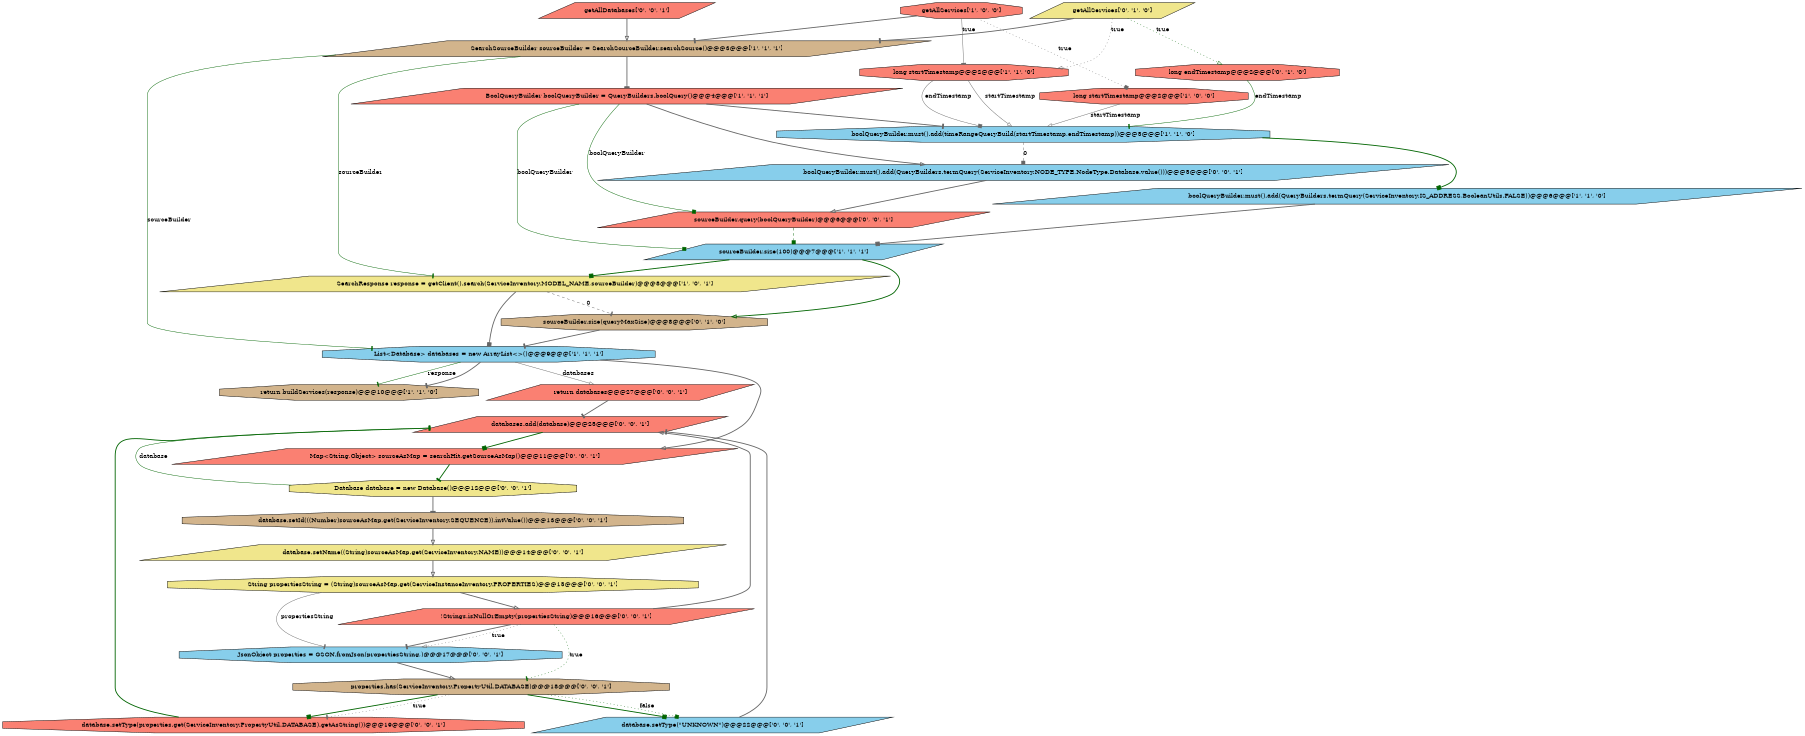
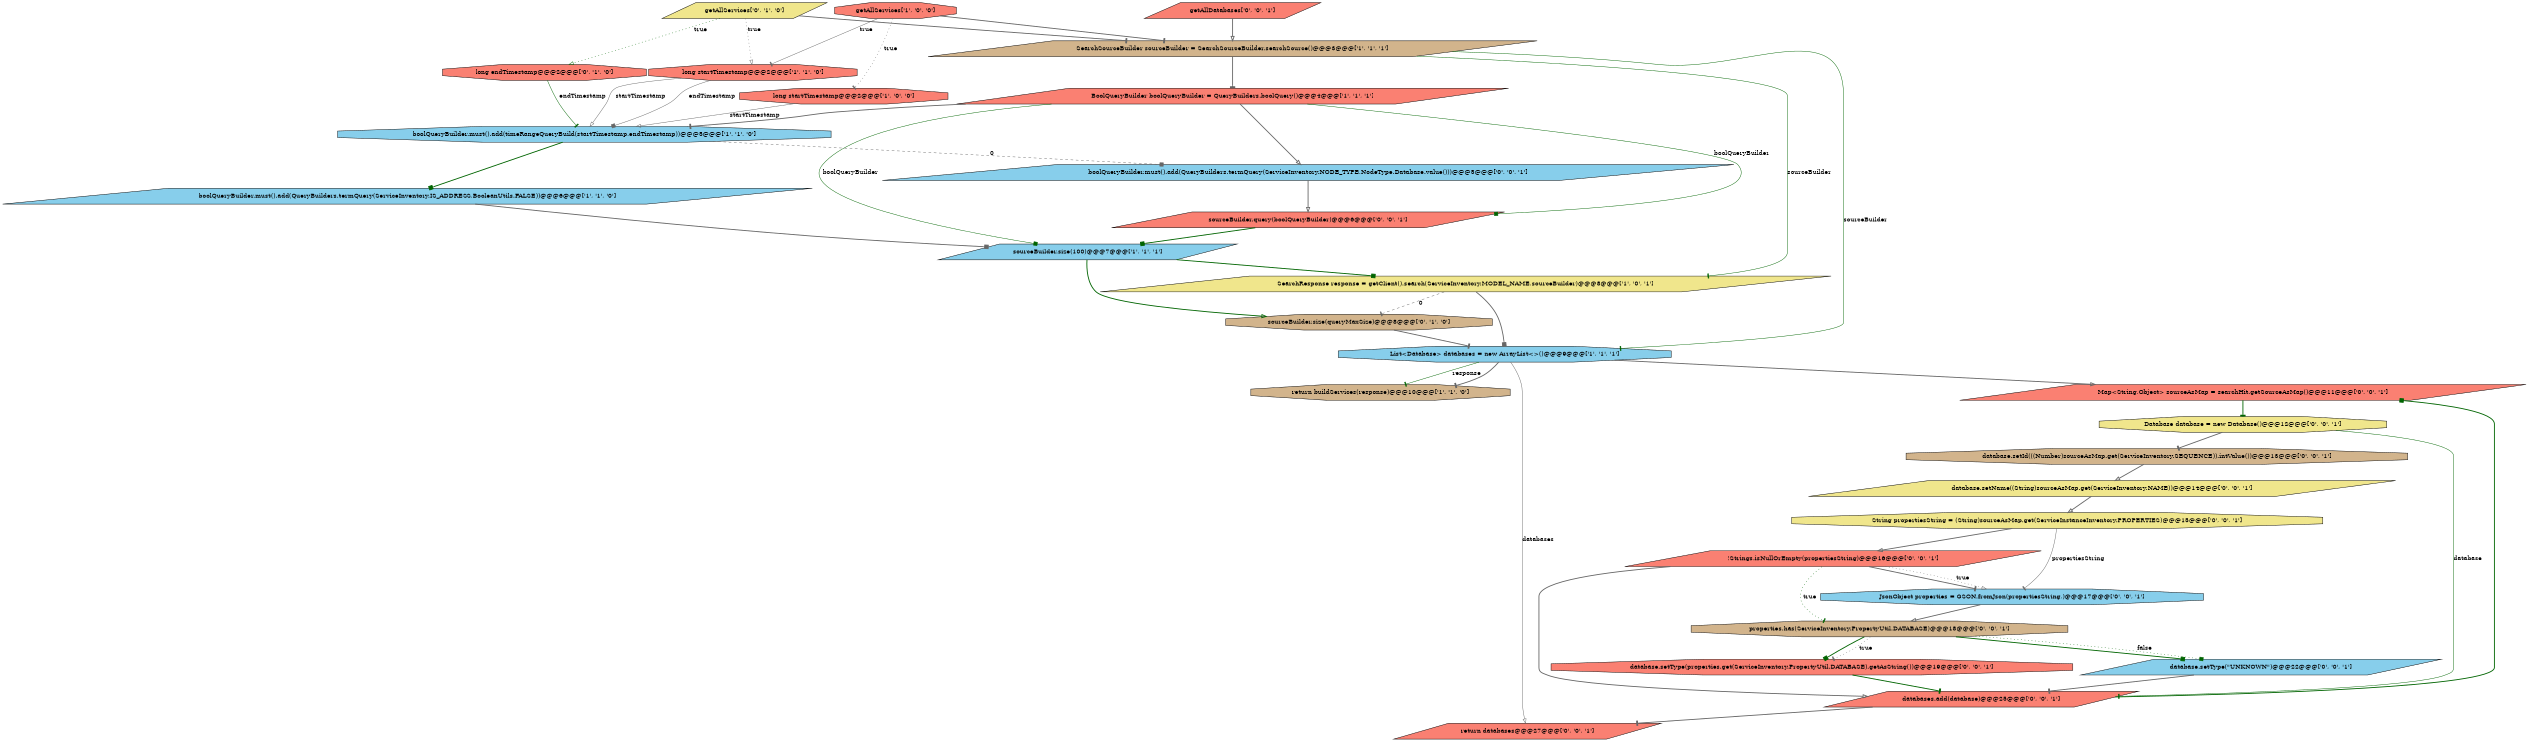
edge "getAllServices['1', '0', '0']" -> "long startTimestamp@@@2@@@['1', '0', '0']": arrowhead box -> tee
edge "sourceBuilder.query(boolQueryBuilder)@@@6@@@['0', '0', '1']" -> "sourceBuilder.size(100)@@@7@@@['1', '1', '1']": style dashed -> bold
edge "return databases@@@27@@@['0', '0', '1']" -> "databases.add(database)@@@25@@@['0', '0', '1']": reversed
